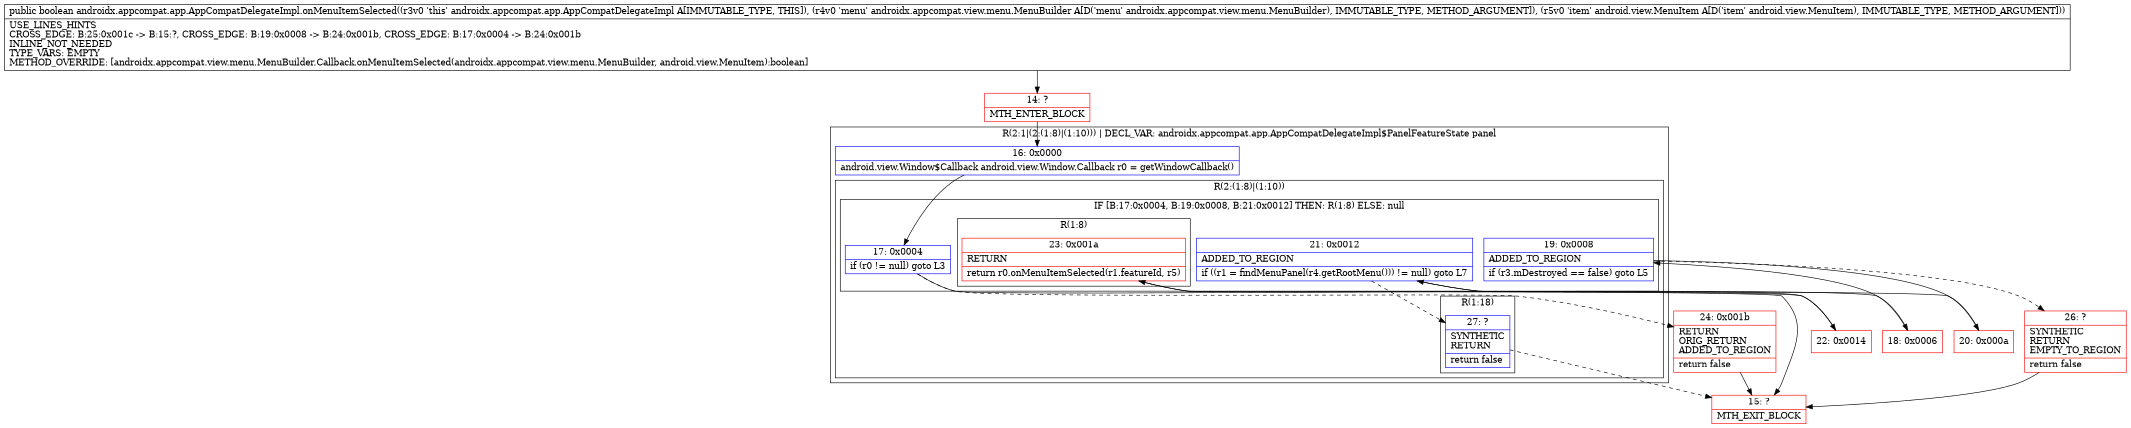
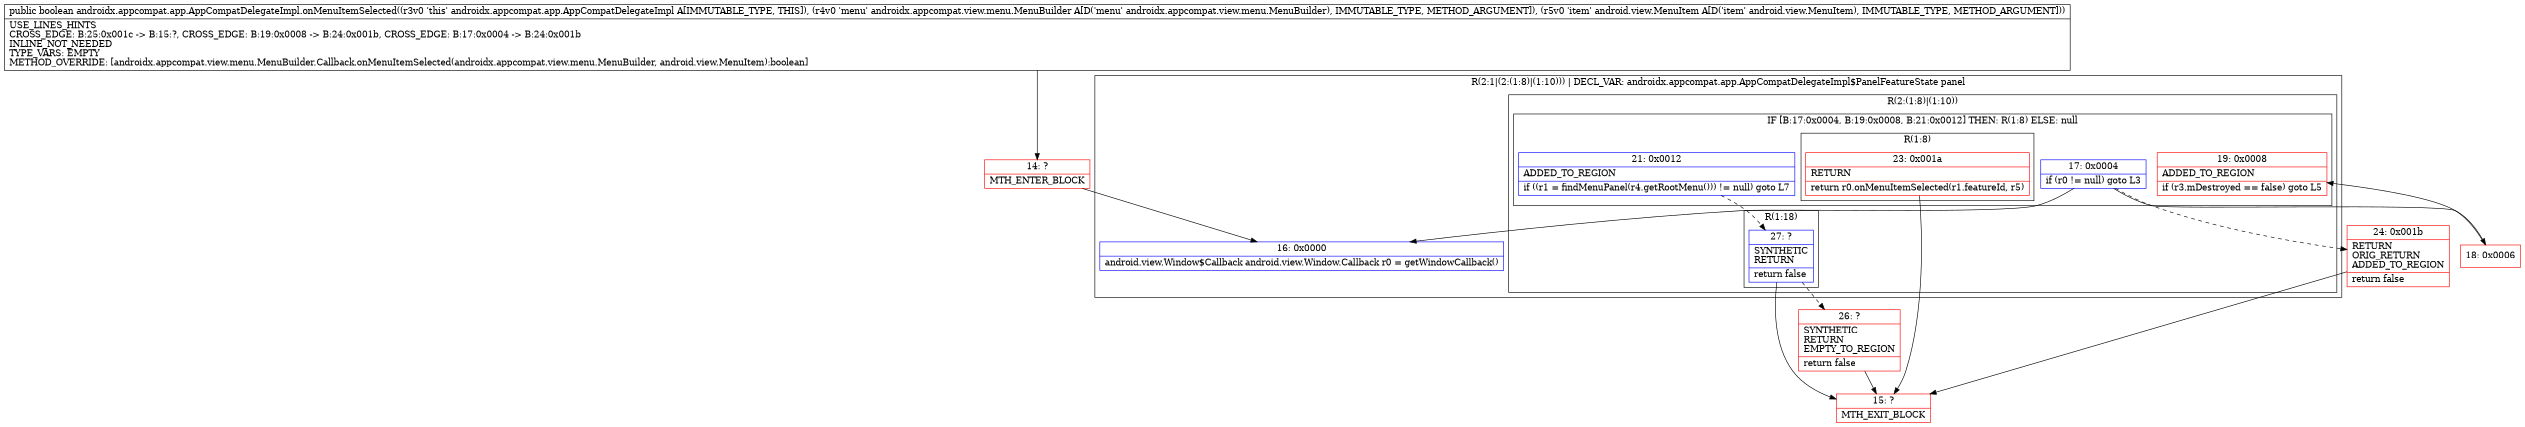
edge "16: 0x0000" -> "17: 0x0004": reversed
node "19: 0x0008": color blue -> red
edge "19: 0x0008" -> "26: ?": now "27: ?" -> "26: ?"
node "22: 0x0014": removed
node "20: 0x000a": removed
edge "27: ?" -> "15: ?": style dashed -> solid
